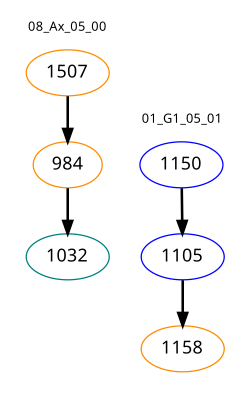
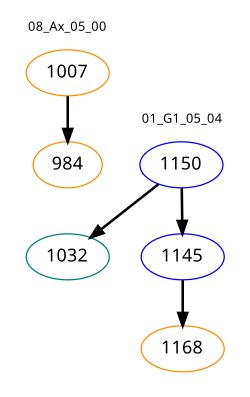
node "1507": label "1507" -> "1007"
cluster "01_G1_05_01": label "01_G1_05_01" -> "01_G1_05_04"
edge "984" -> "1032": now "1150" -> "1032"
node "1105": label "1105" -> "1145"
node "1158": label "1158" -> "1168"
